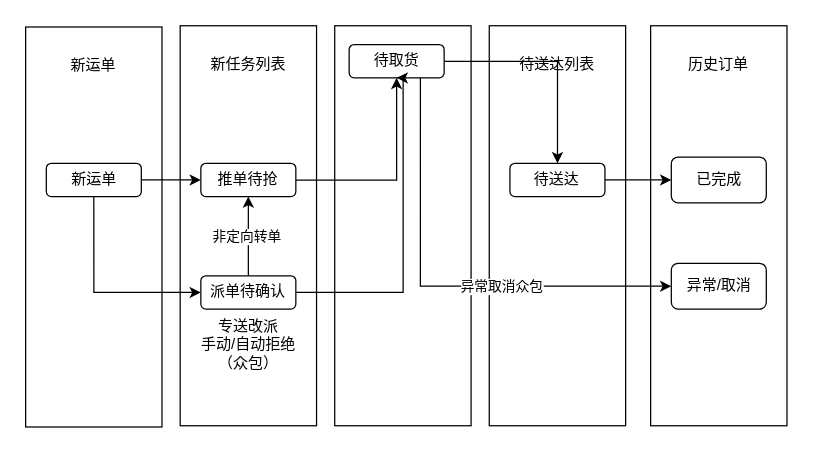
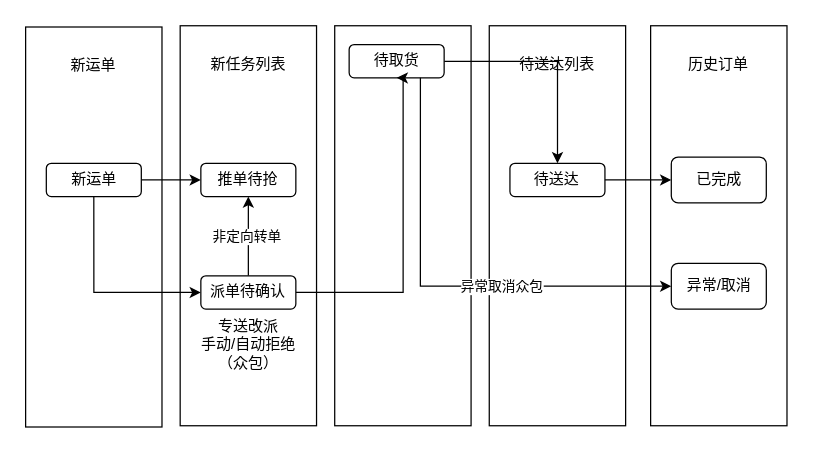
edge "推单待抢" -> "待取货": removed
